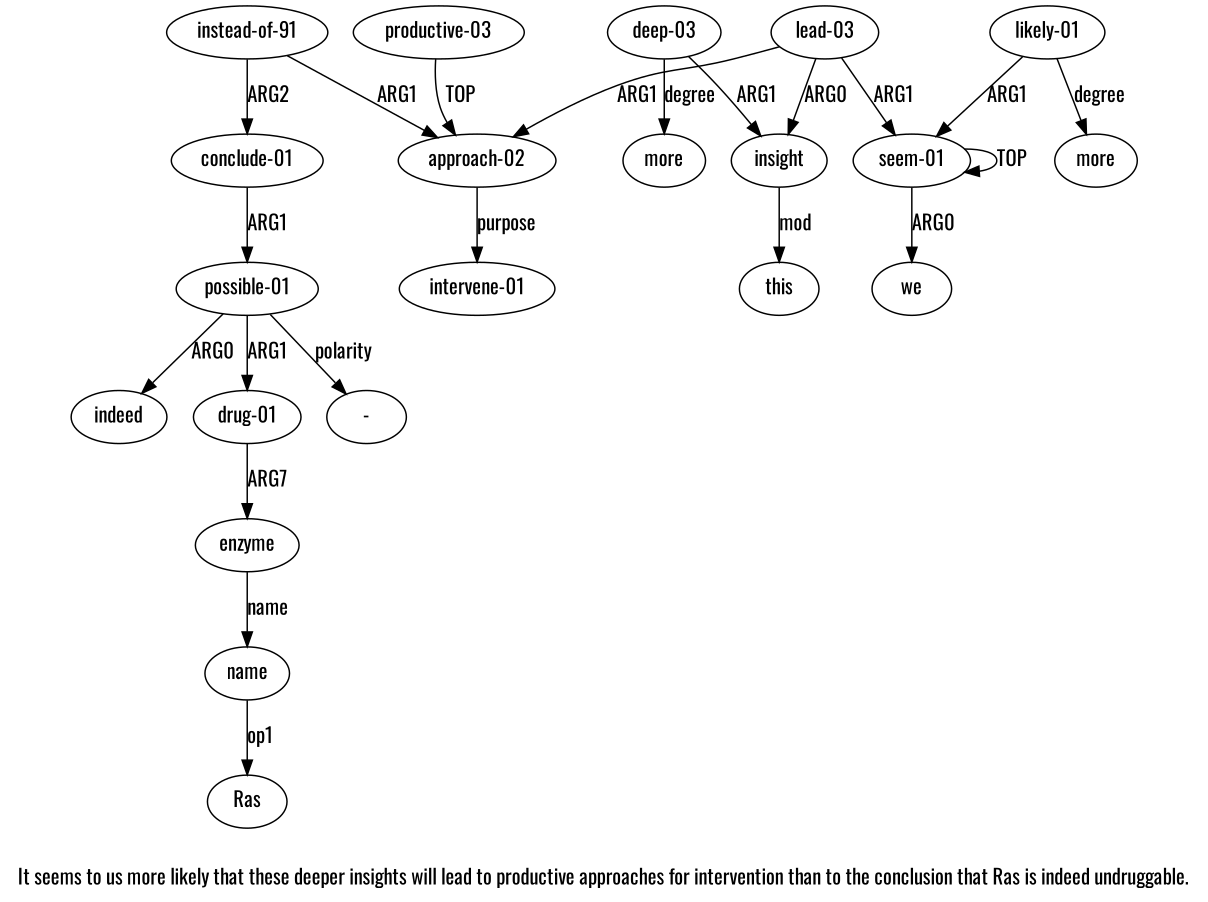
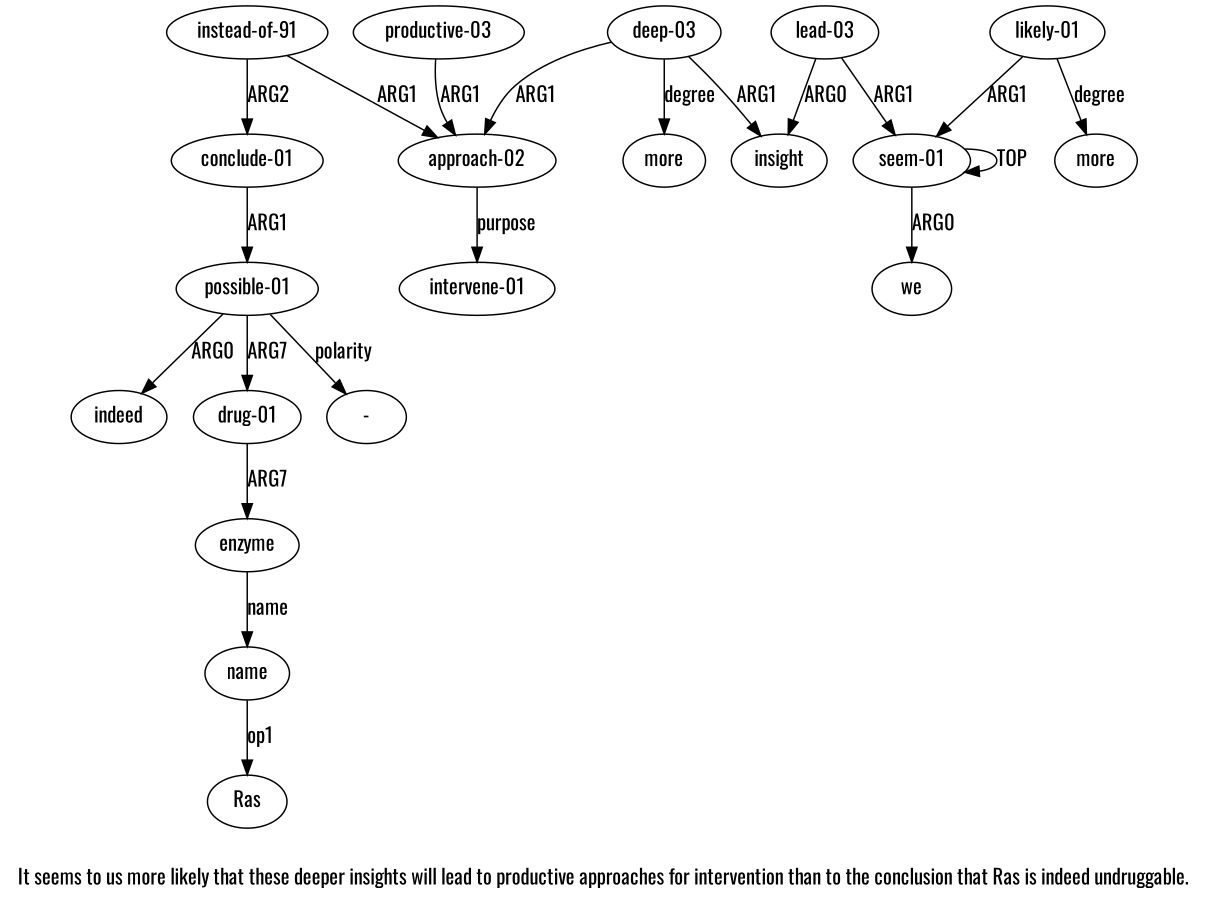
edge "lead-03" -> "approach-02": now "deep-03" -> "approach-02"
edge "productive-03" -> "approach-02": label "TOP" -> "ARG1"
node "this": removed
edge "possible-01" -> "drug-01": label "ARG1" -> "ARG7"
